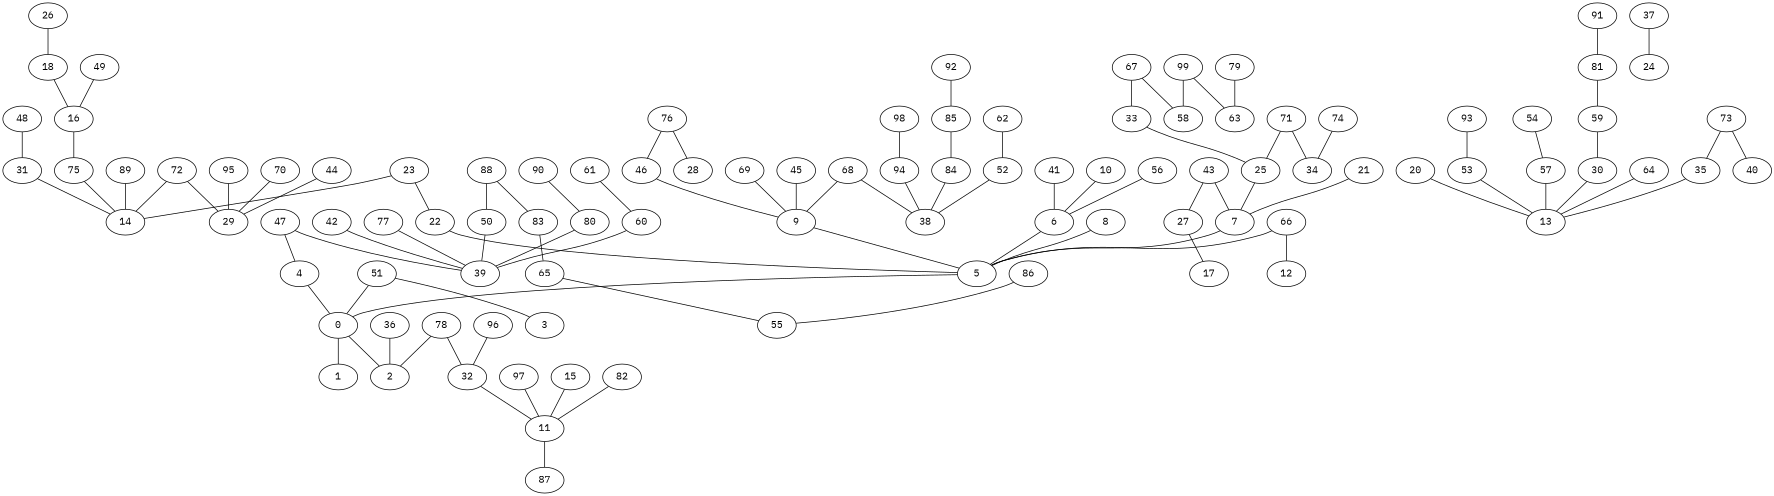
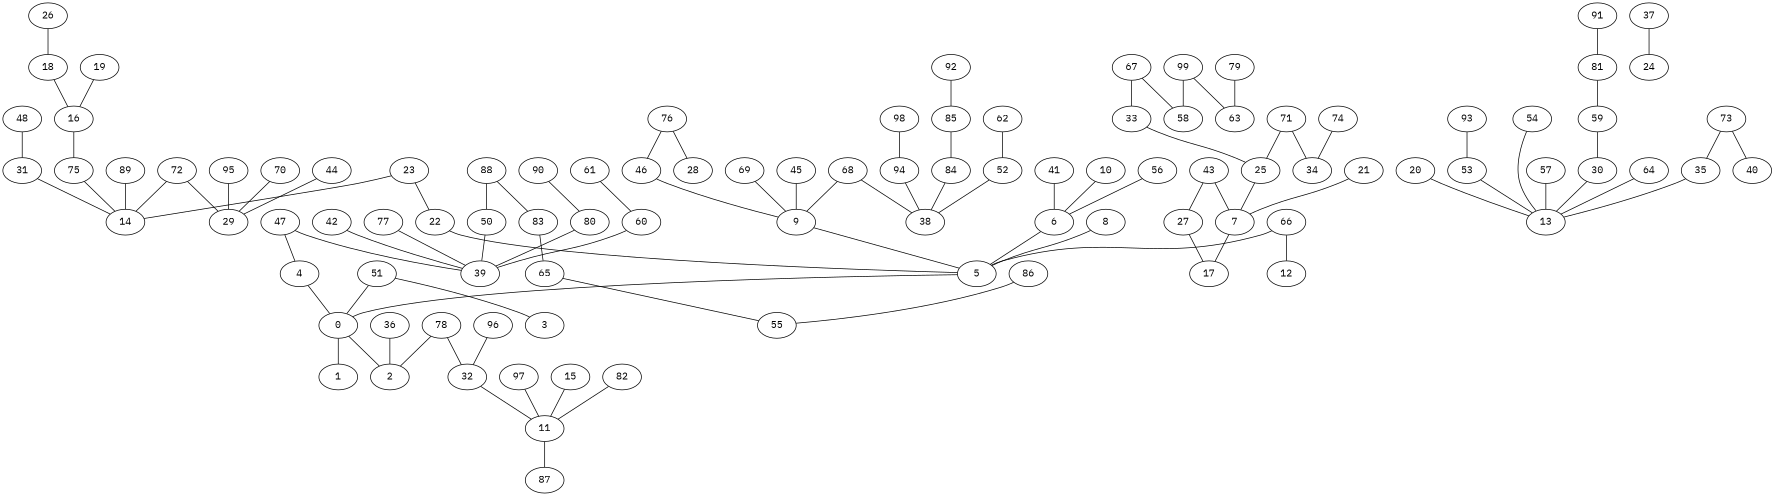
node "49": label "49" -> "19"
edge "54" -- "57": now "54" -- "13"
edge "7" -- "5": now "7" -- "17"
